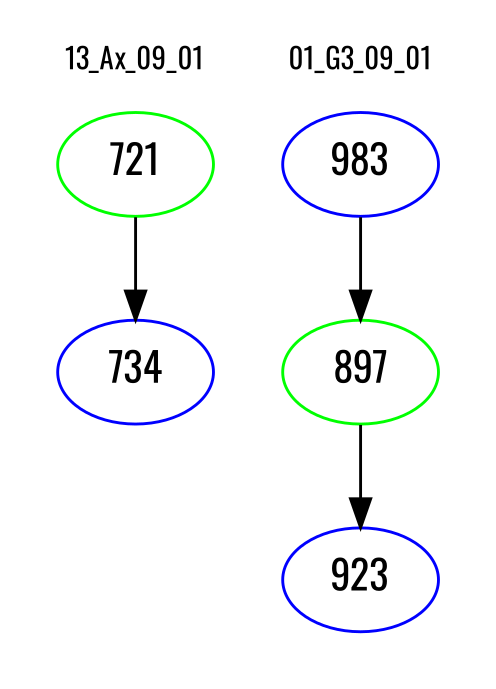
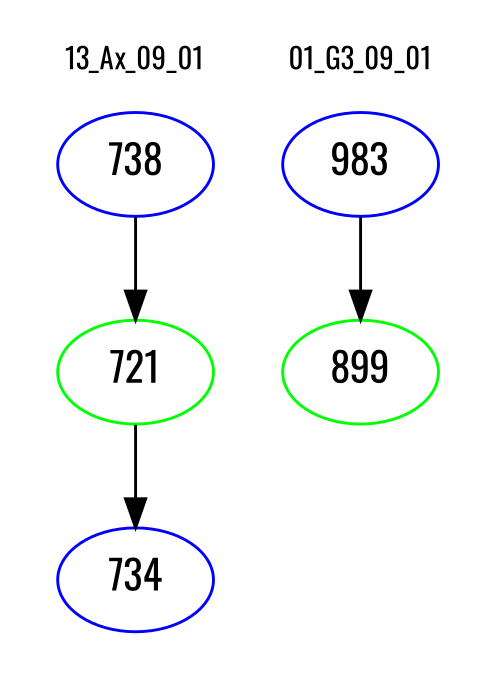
node "738": added
node "897": label "897" -> "899"
node "923": removed
